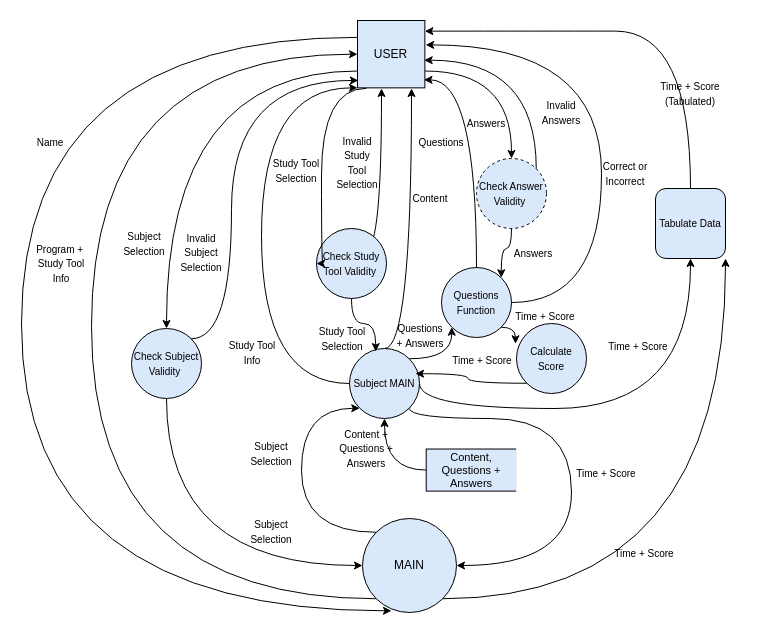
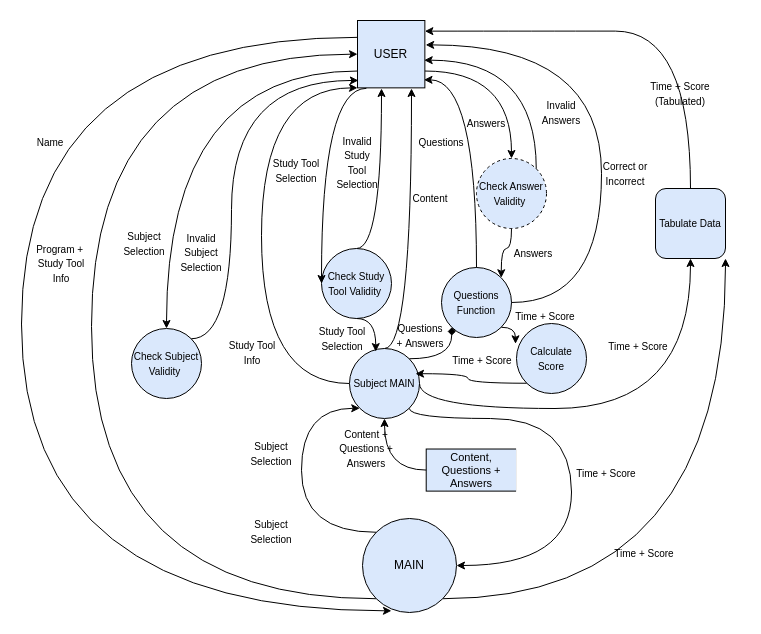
node "Time + Score (Tabulated)": moved (691, 94) -> (681, 94)
node "Check Study Tool Validity": moved (352, 264) -> (357, 284)
edge "Subject MAIN" -> "Questions Function": arrowhead classic -> diamond
edge "Check Subject Validity" -> "MAIN": removed
